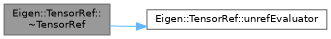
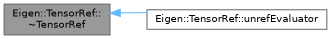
edge "Eigen::TensorRef:: ~TensorRef" -> "Eigen::TensorRef::unrefEvaluator": reversed
